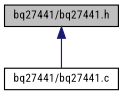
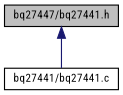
node "bq27441/bq27441.h": label "bq27441/bq27441.h" -> "bq27447/bq27441.h"
